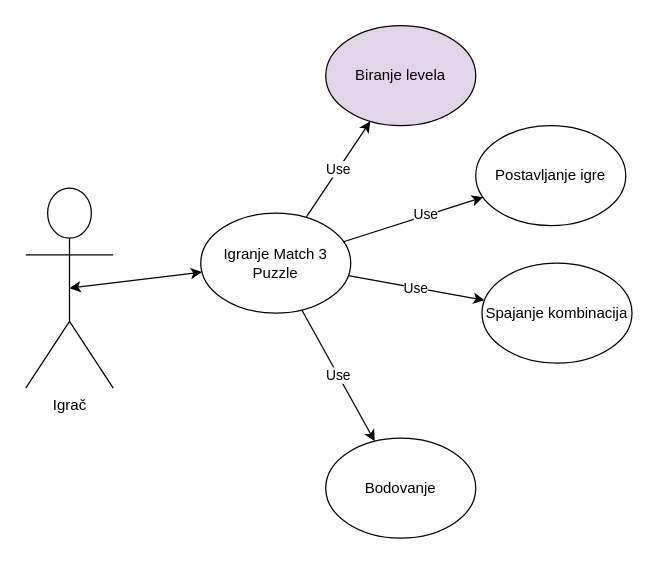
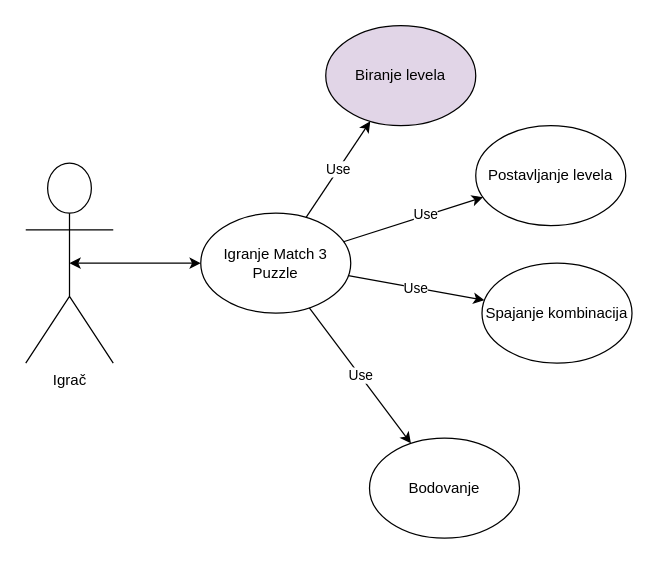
node "Postavljanje igre": label "Postavljanje igre" -> "Postavljanje levela"
node "Igrač": moved (69, 288) -> (69, 263)
node "Bodovanje": moved (401, 488) -> (444, 488)
